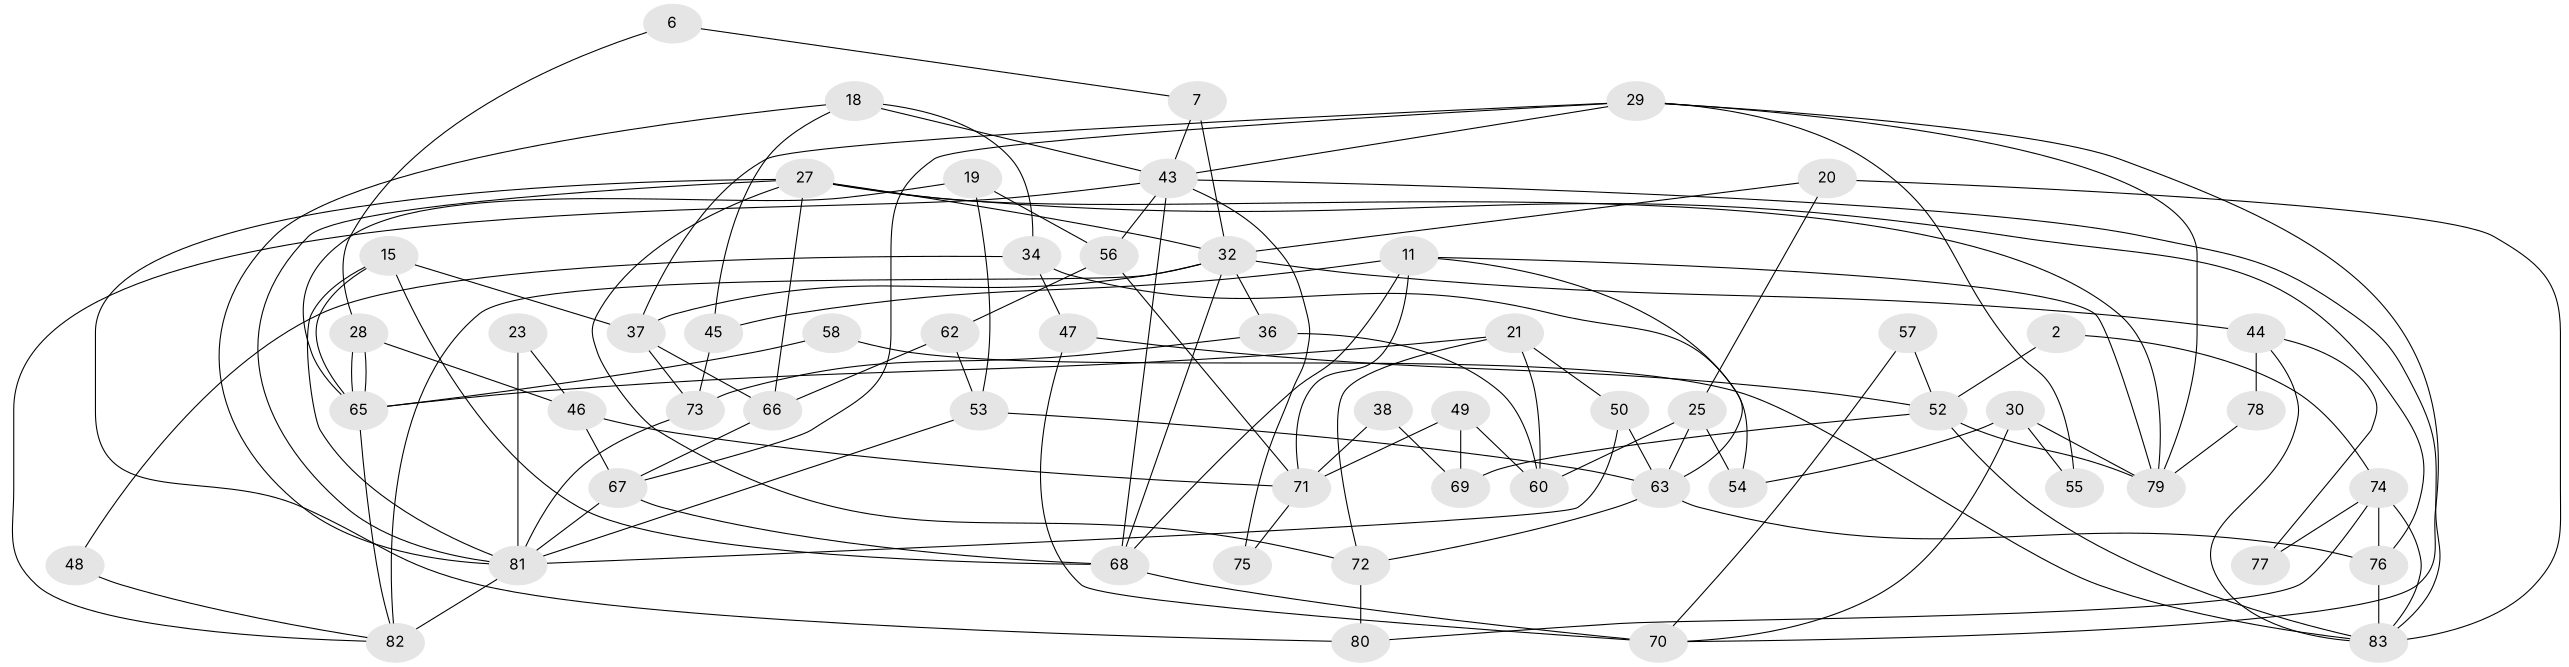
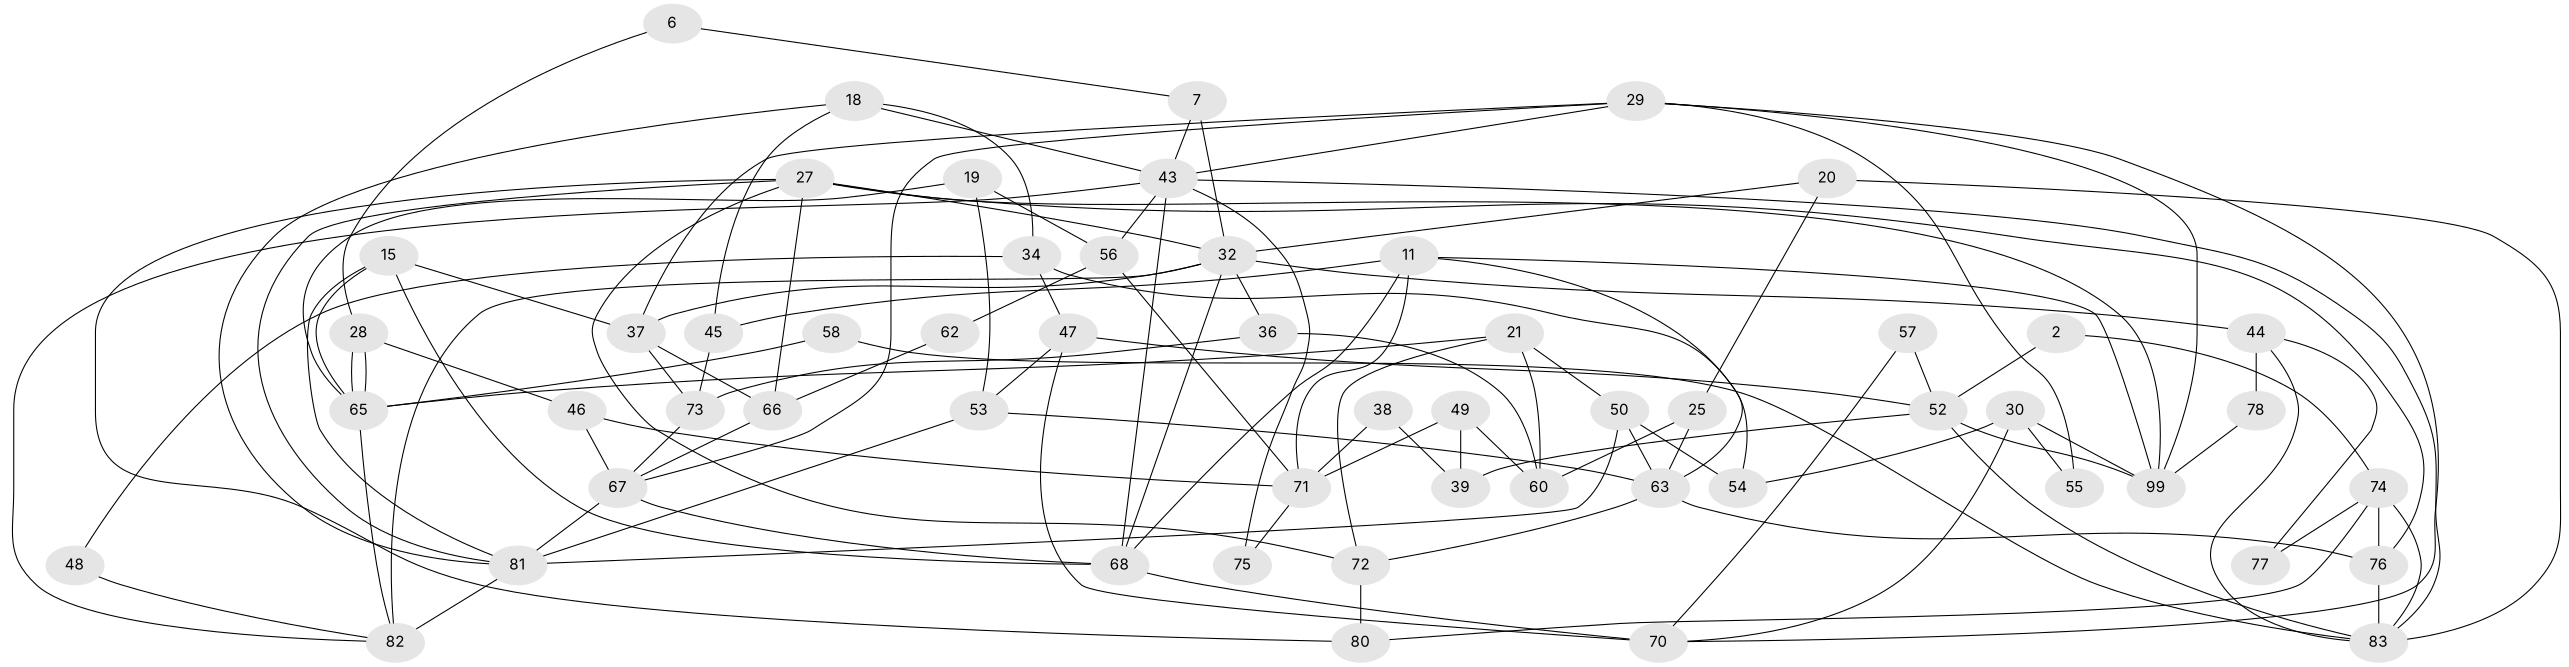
node "23": removed
edge "62" -- "53": now "47" -- "53"
edge "25" -- "54": now "50" -- "54"
edge "73" -- "81": now "73" -- "67"
node "69": label "69" -> "39"
node "79": label "79" -> "99"
